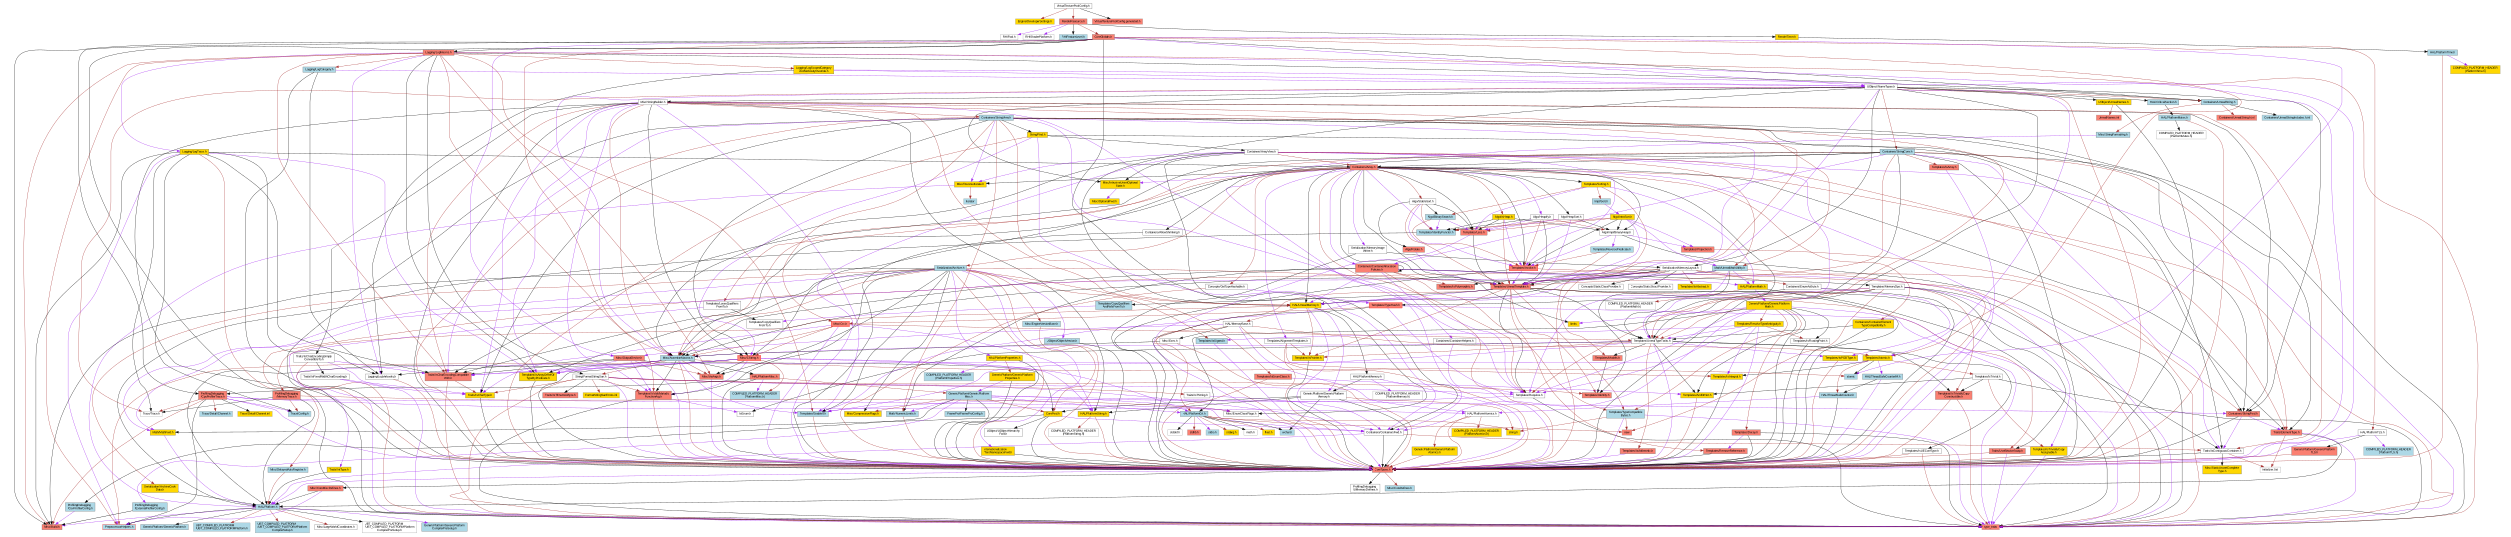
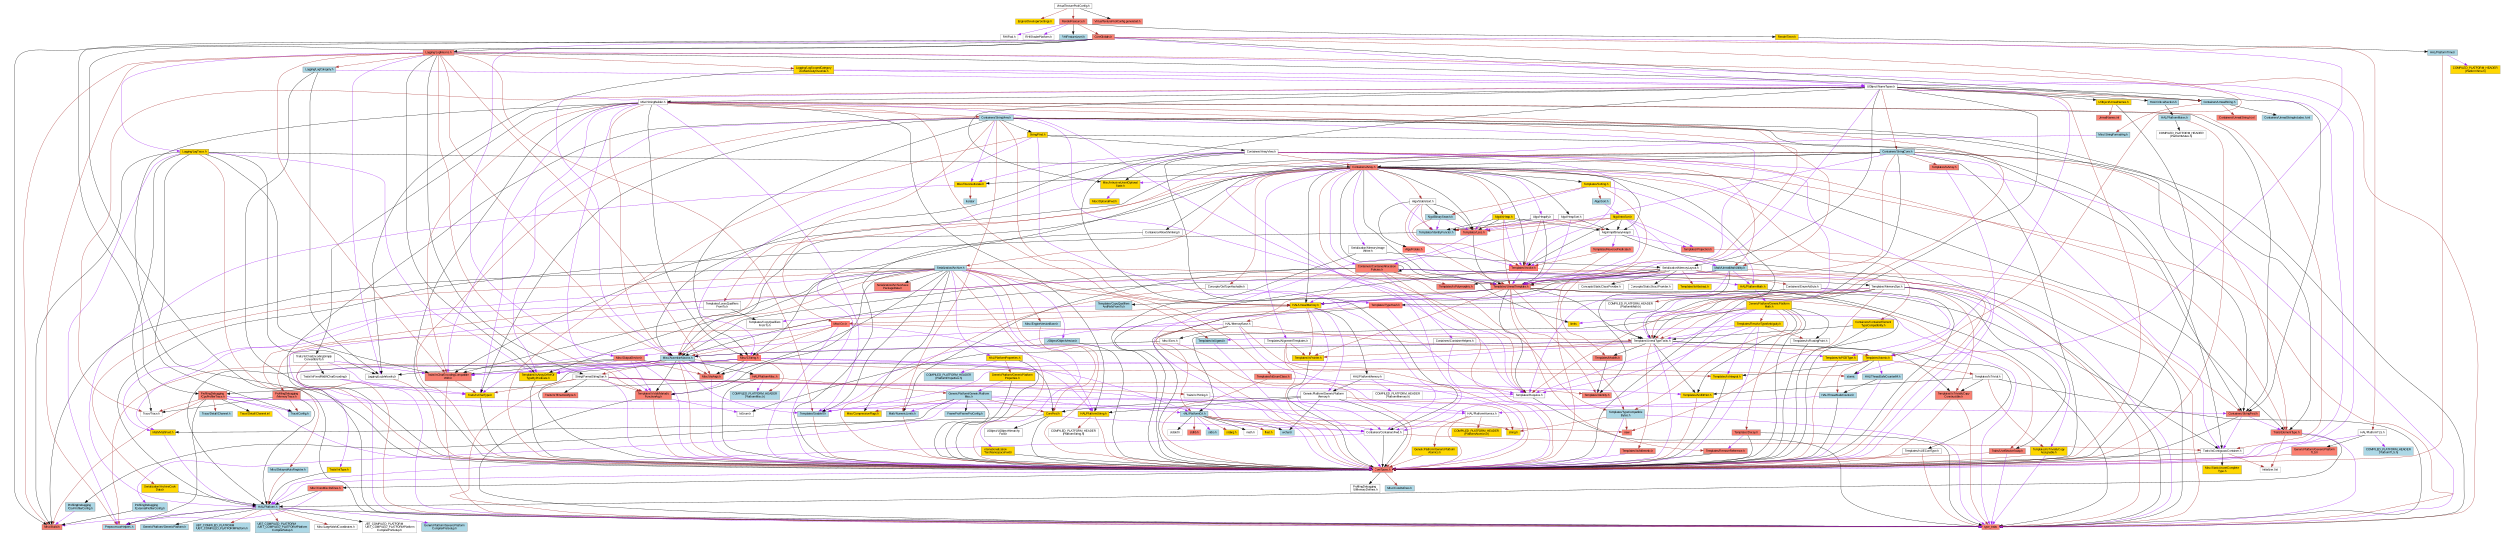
edge "CoreGlobals.h" -> "Templates/IsValidVariadic FunctionArg.h": now "Logging/LogMacros.h" -> "Templates/IsValidVariadic FunctionArg.h"
node "Impl/Sort.h": label "Impl/Sort.h" -> "Algo/Sort.h"
node "Algo/Rotate.h": color grey40 -> red
node "Templates/ReversePredicate.h": fillcolor lightblue -> salmon
node "Serialization/ArchiveSave PackageData.h": added
edge "GenericPlatform/GenericPlatform Math.h" -> "type_traits": removed
node "FormatStringSanErrors.inl": removed
node "Misc/EnumClassFlags.h": removed
